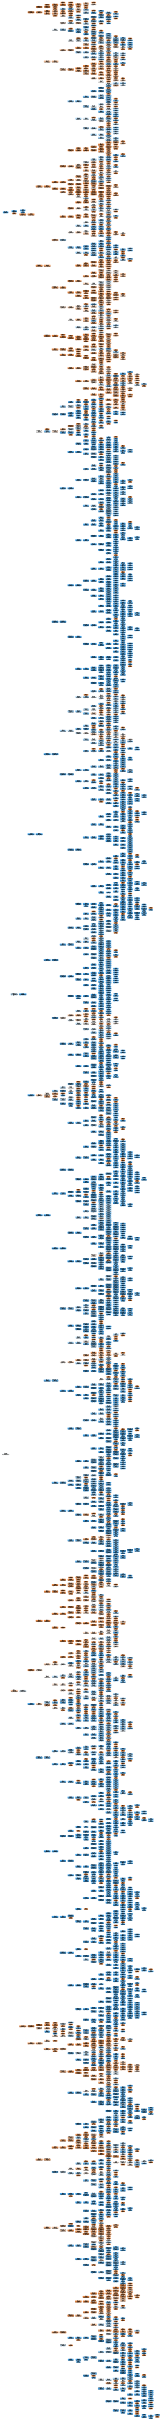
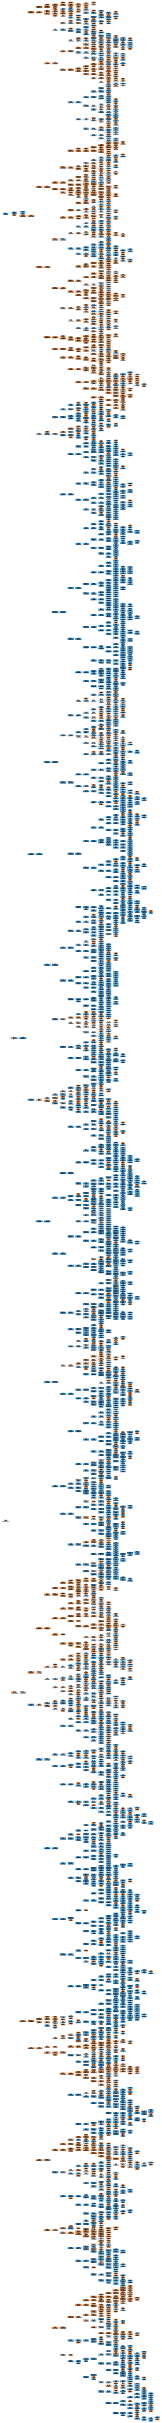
node "gini = 0.0 samples = 25 value = [346732, 0]": added
